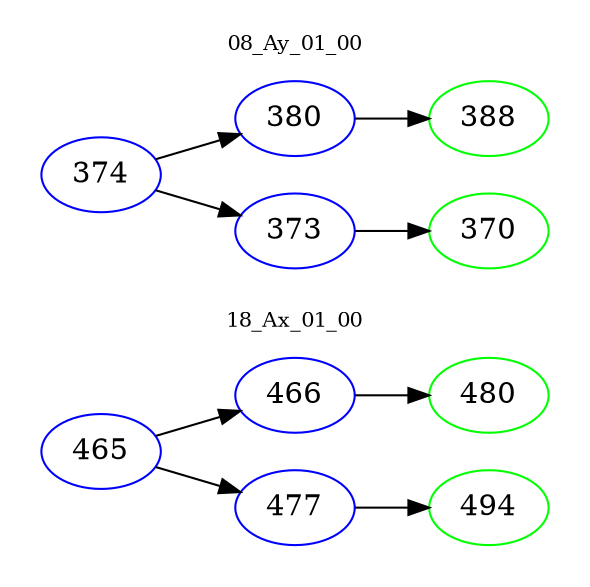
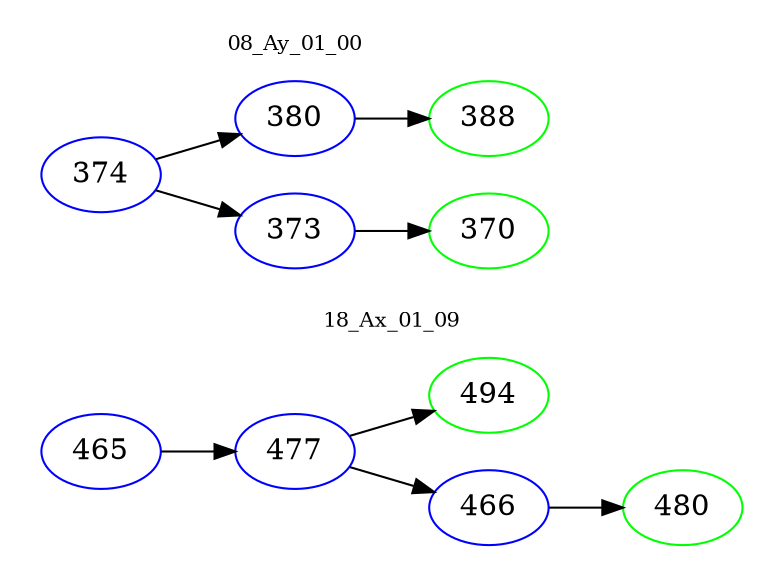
cluster "18_Ax_01_00": label "18_Ax_01_00" -> "18_Ax_01_09"
edge "465" -> "466": now "477" -> "466"
